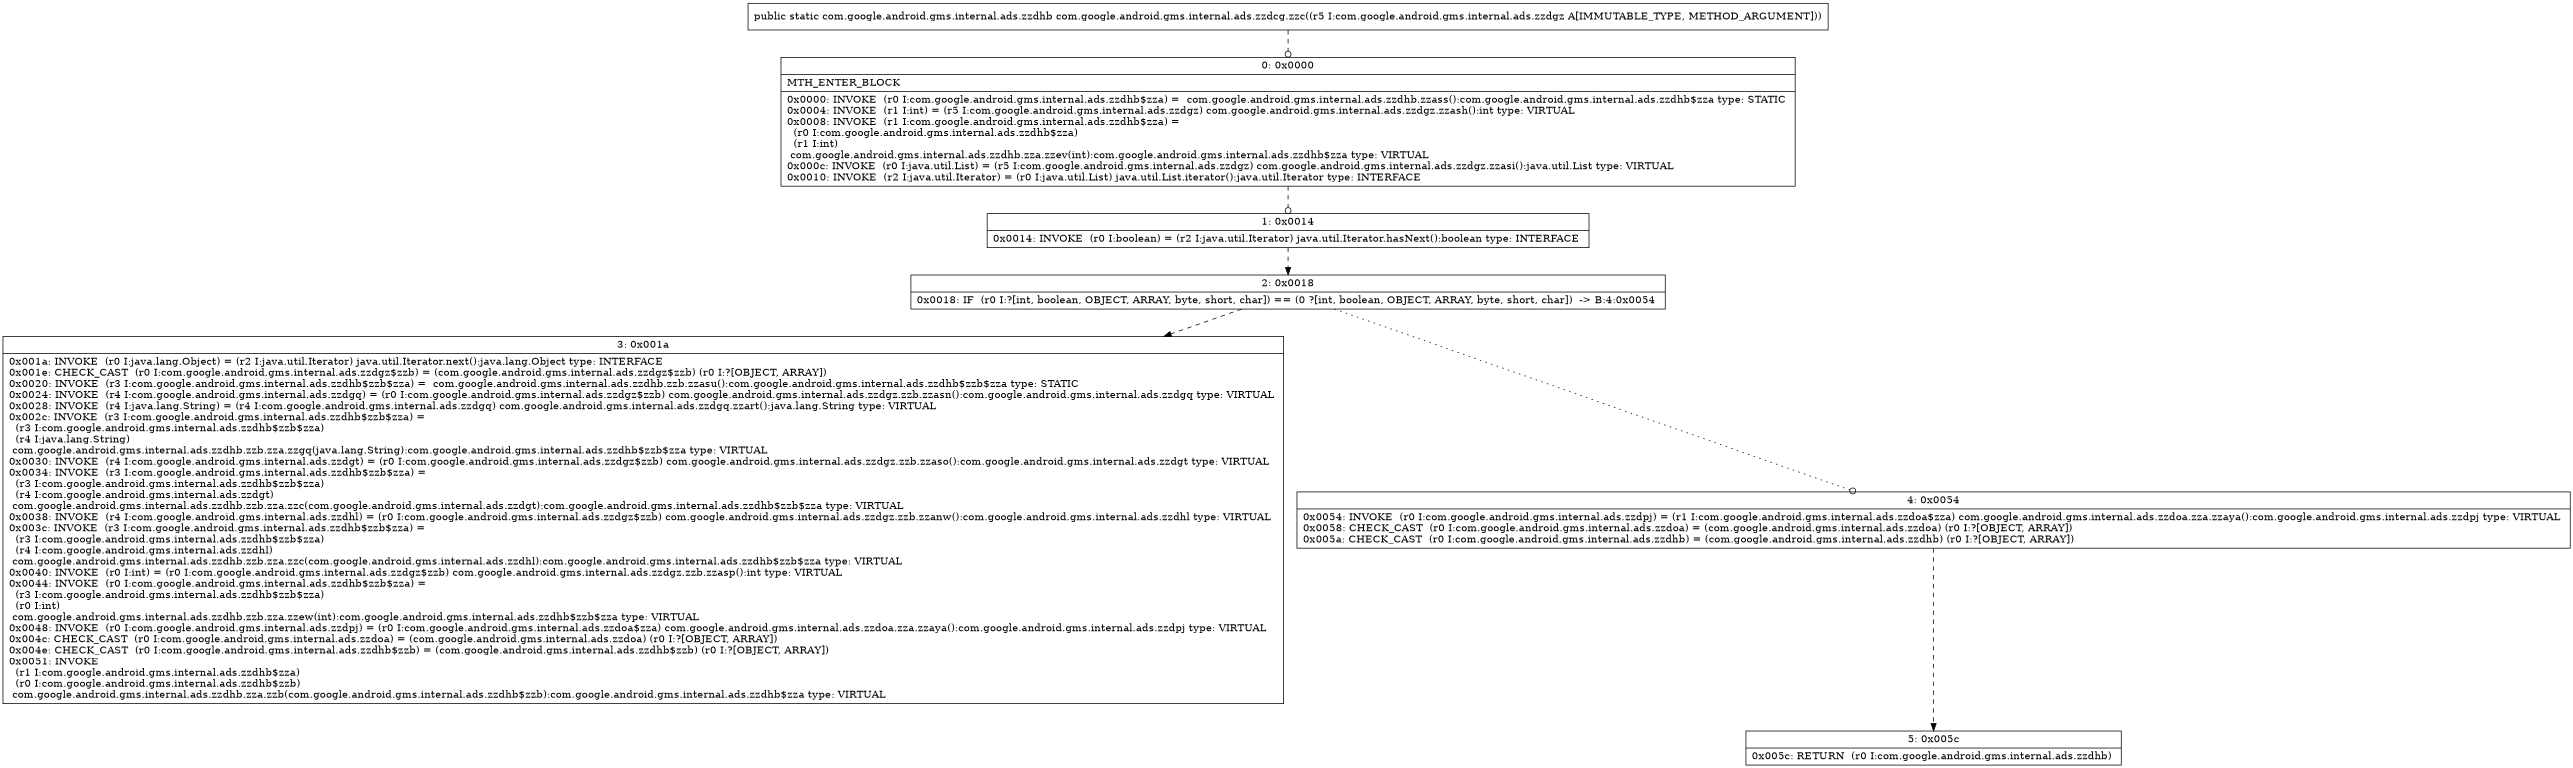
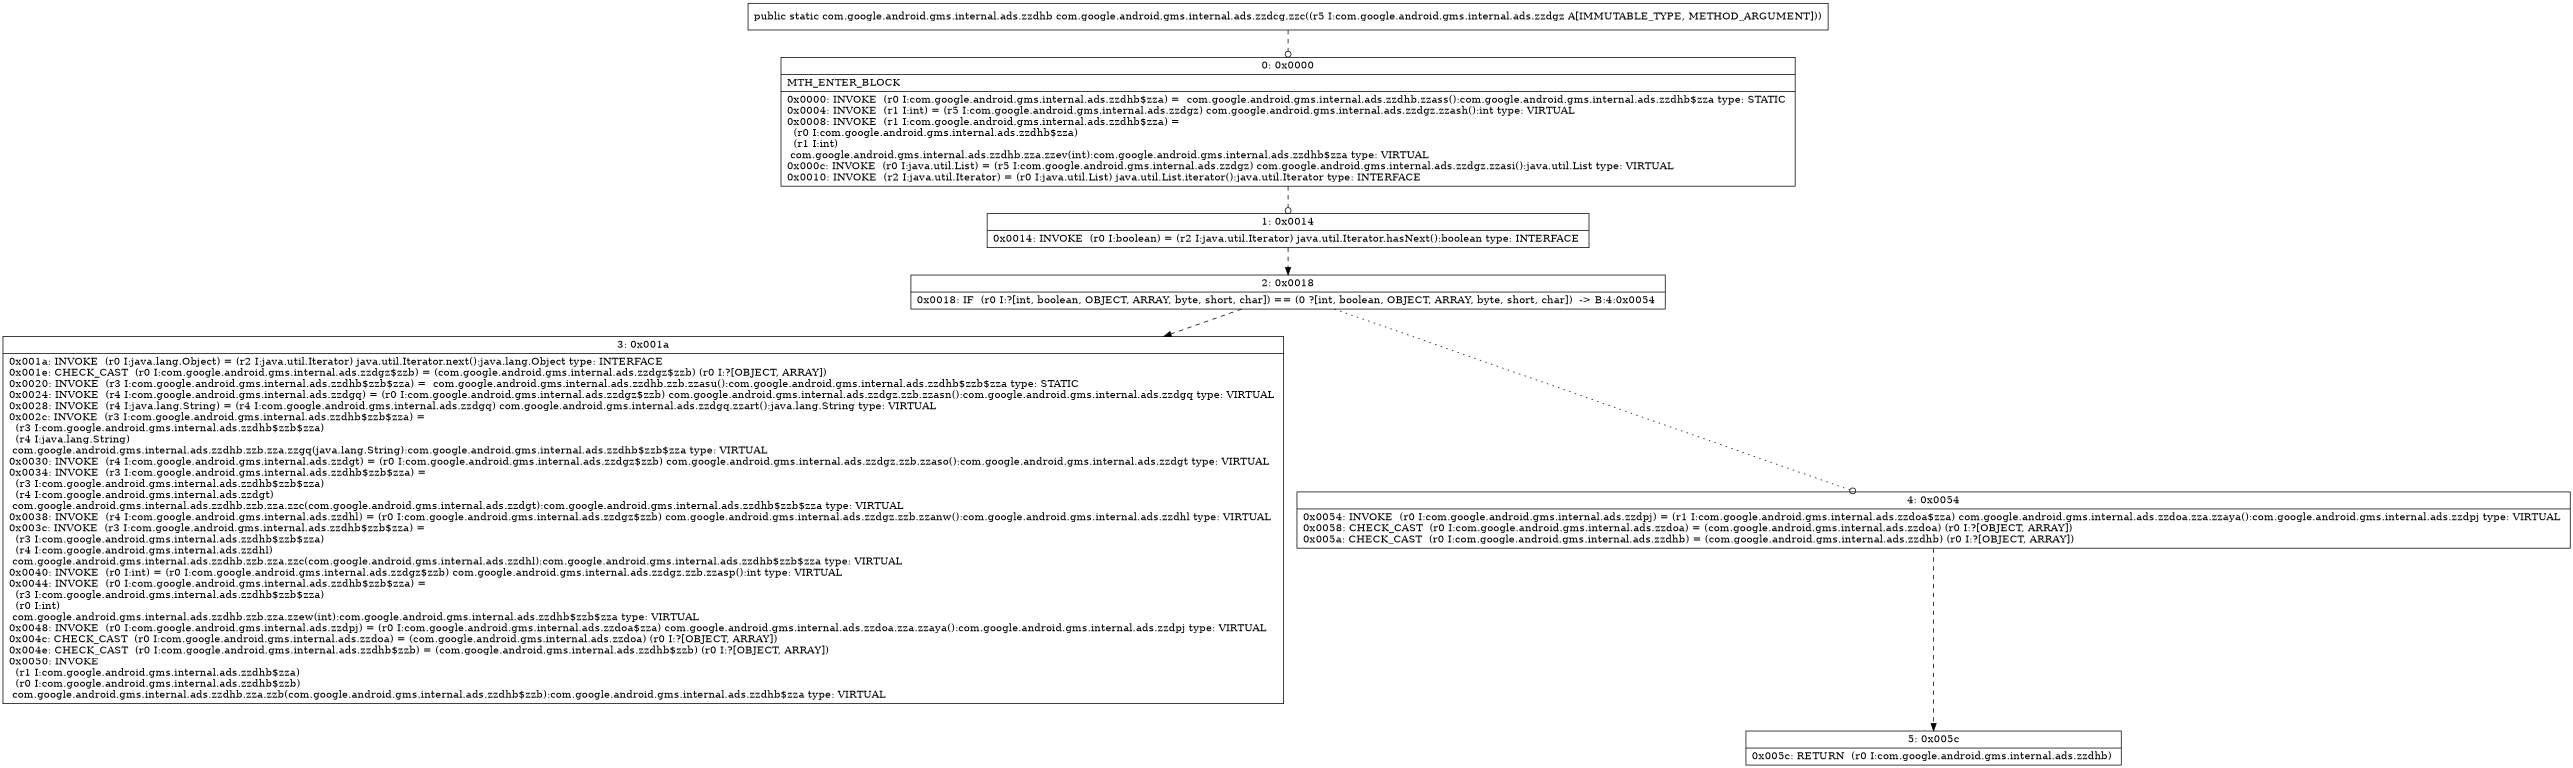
node "3: 0x001a": text "0x0051: INVOKE" -> "0x0050: INVOKE"
